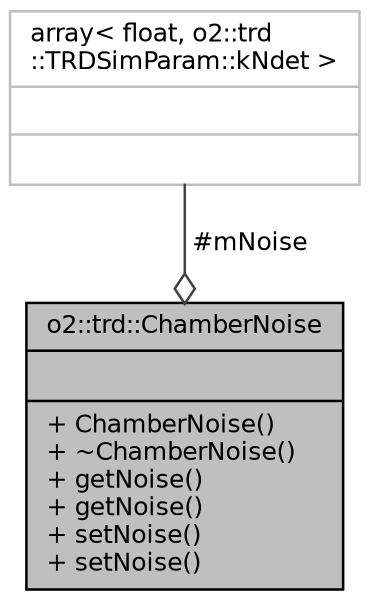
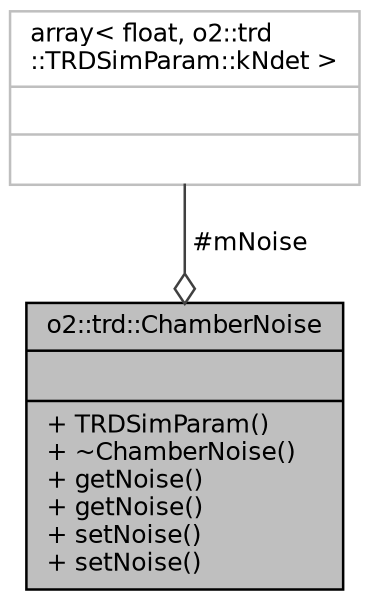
node "o2::trd::ChamberNoise": text "+ ChamberNoise()" -> "+ TRDSimParam()"
